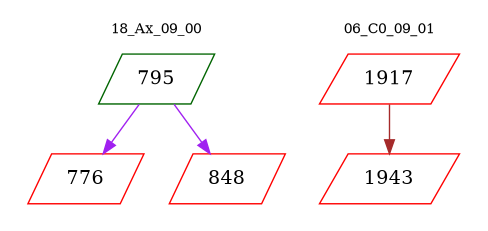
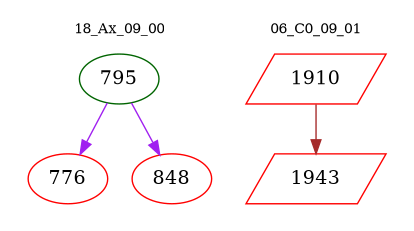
node "795": shape parallelogram -> ellipse
node "1917": label "1917" -> "1910"
node "776": shape parallelogram -> ellipse
node "848": shape parallelogram -> ellipse
